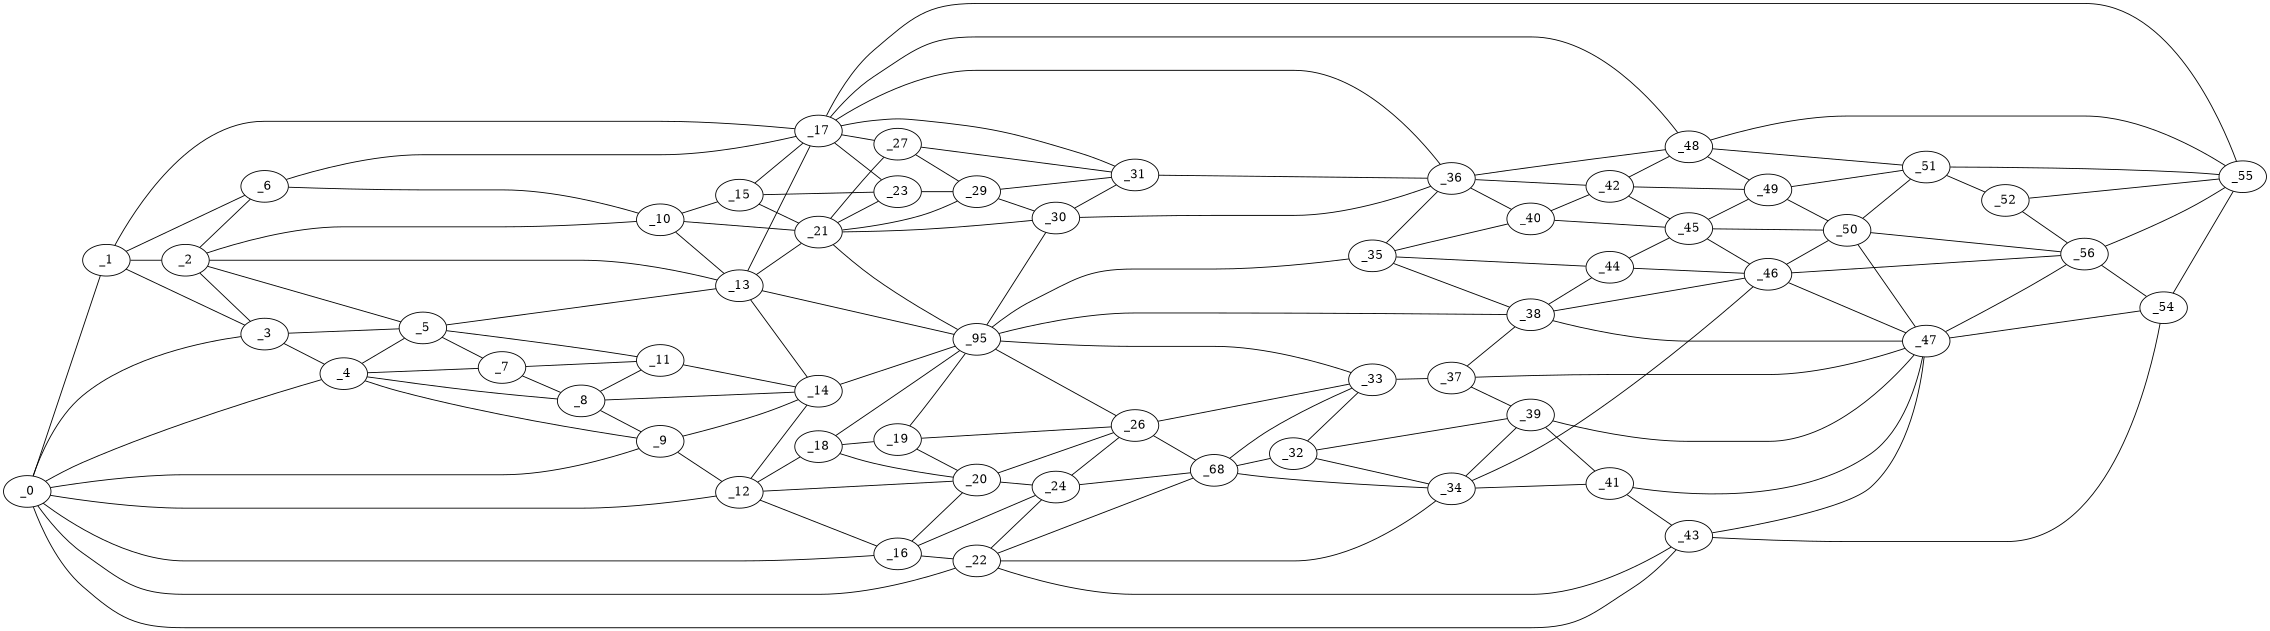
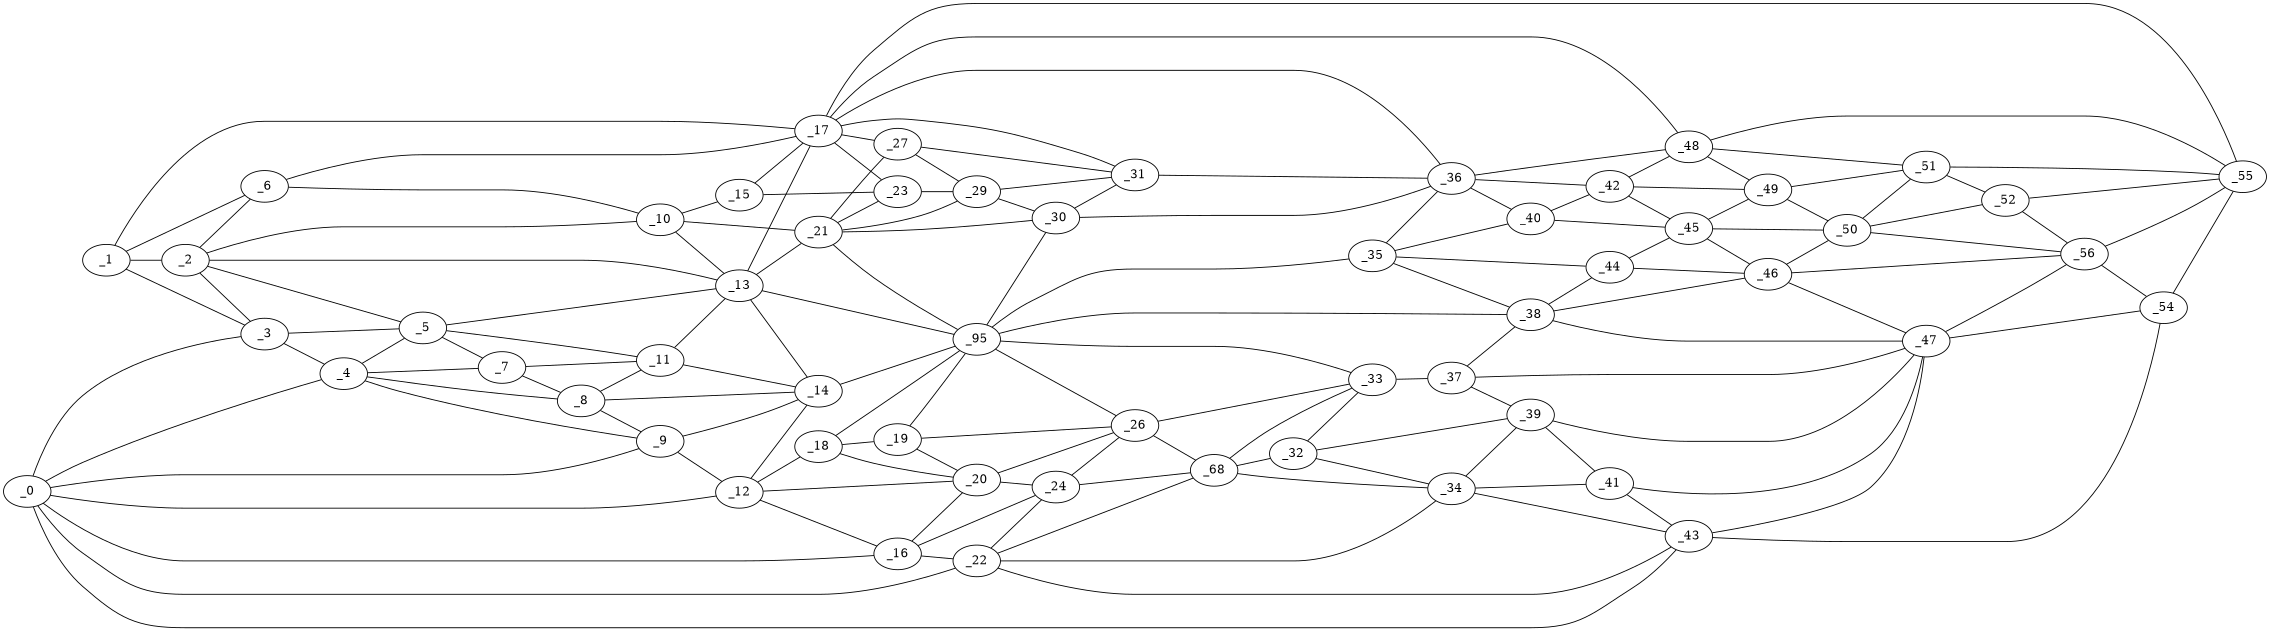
edge "_15" -- "_21": removed
edge "_50" -- "_47": now "_50" -- "_52"
edge "_13" -- "_11": added
edge "_1" -- "_0": removed
edge "_46" -- "_34": now "_43" -- "_34"
